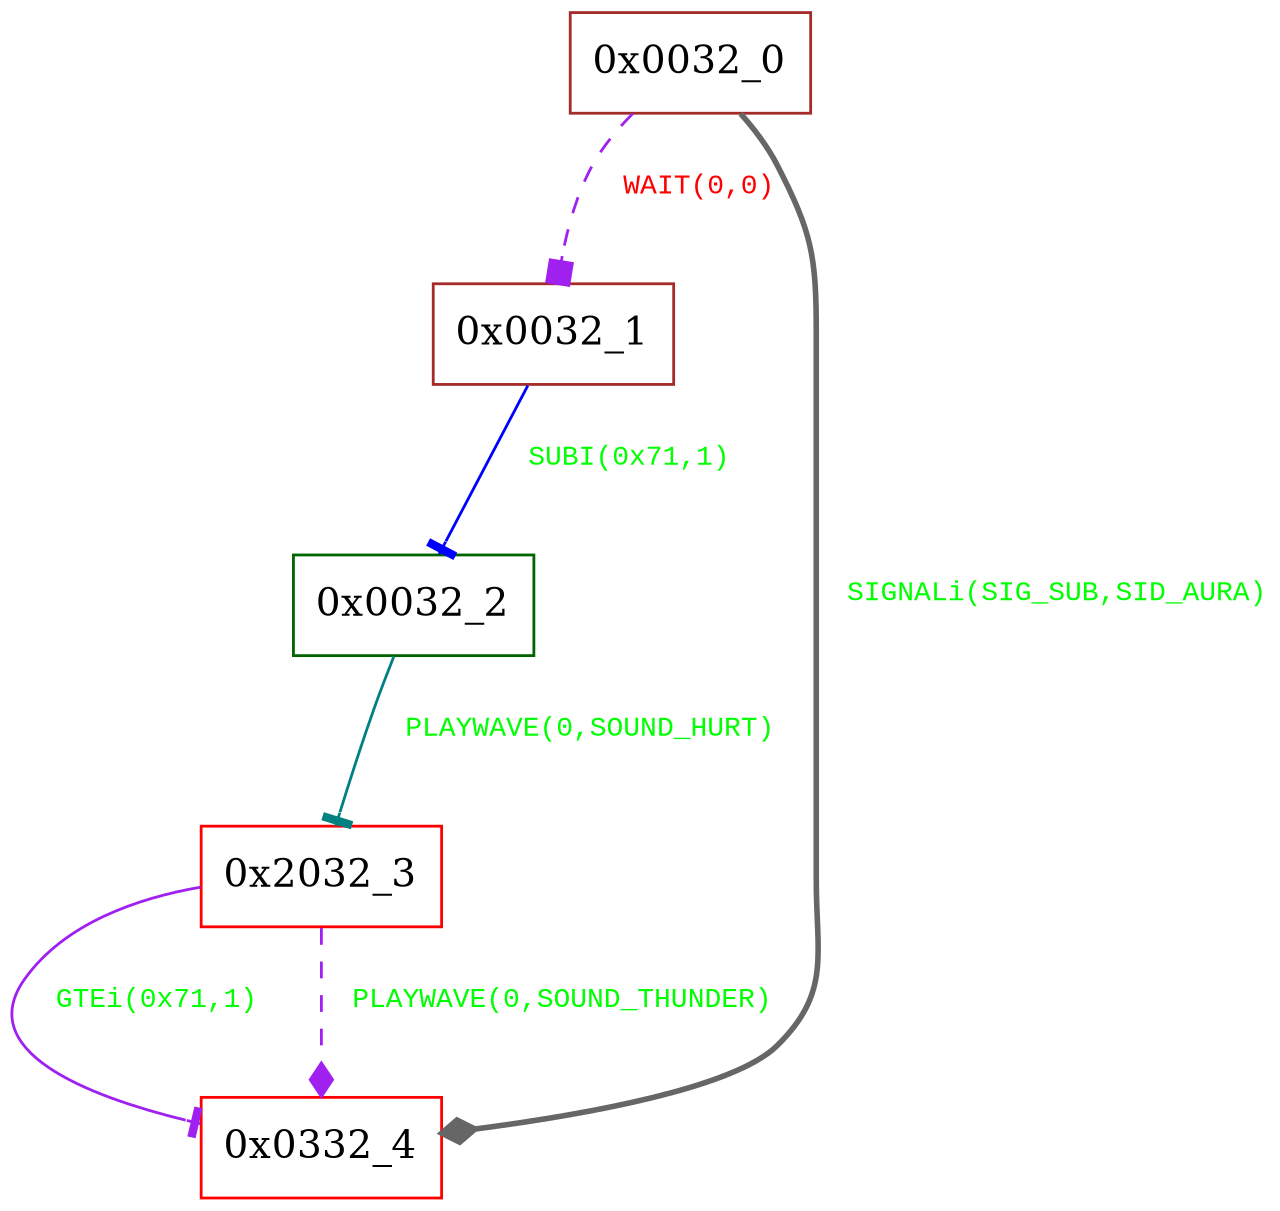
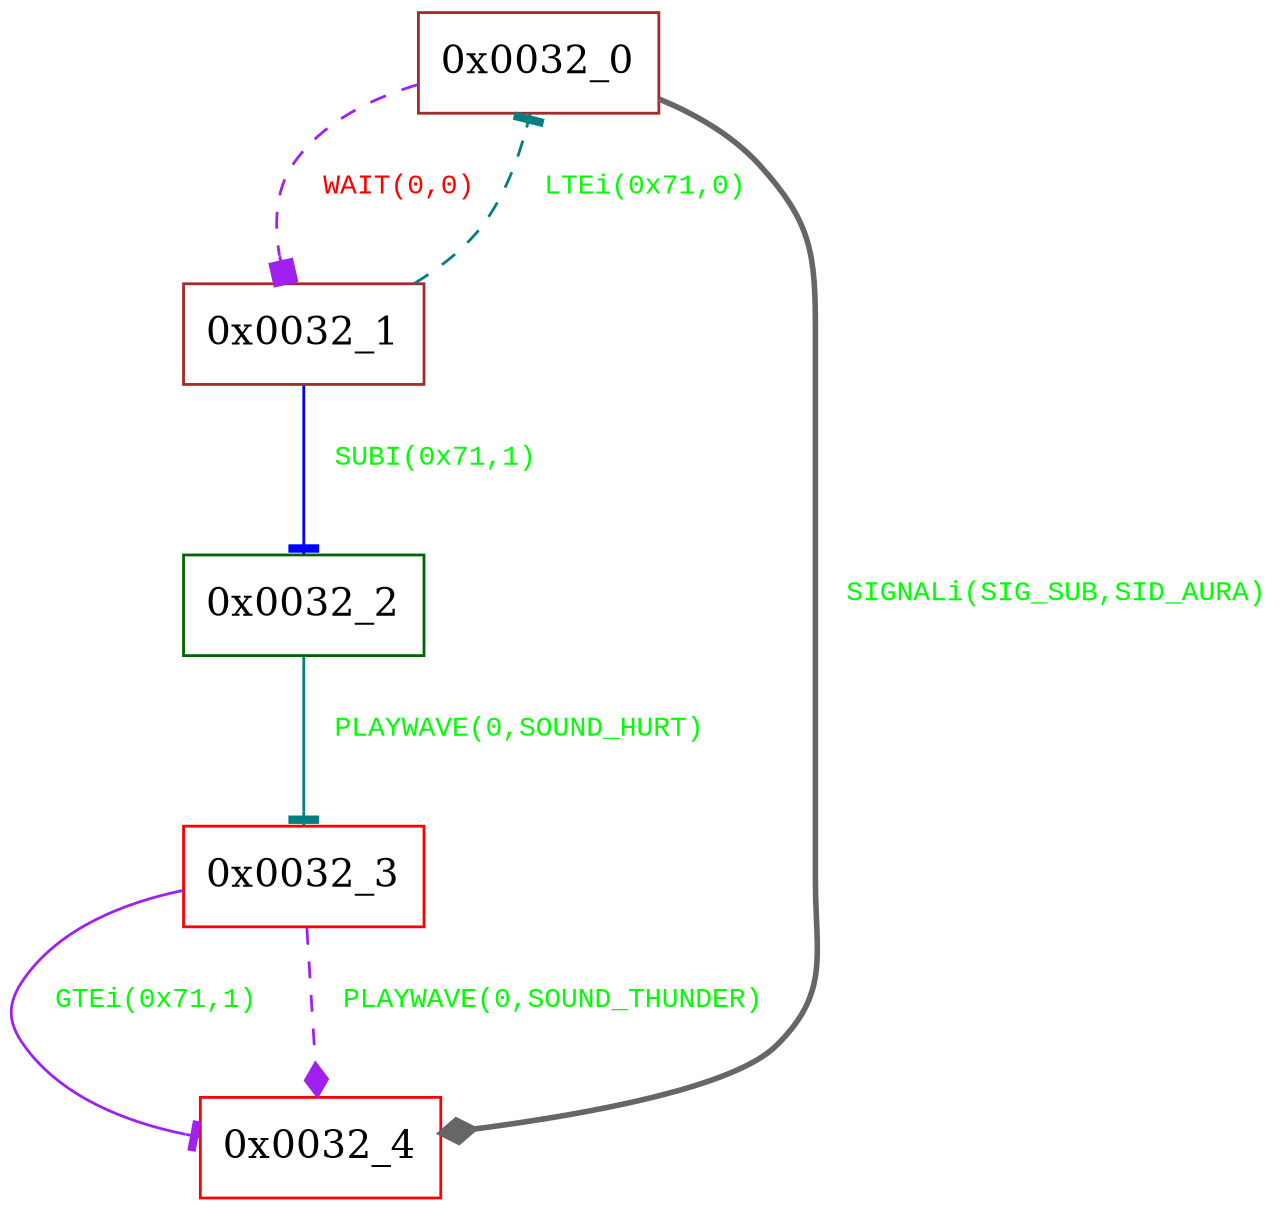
edge "0x0032_1" -> "0x0032_0": added, label "LTEi(0x71,0)"
node "0x2032_3": label "0x2032_3" -> "0x0032_3"
node "0x0332_4": label "0x0332_4" -> "0x0032_4"
